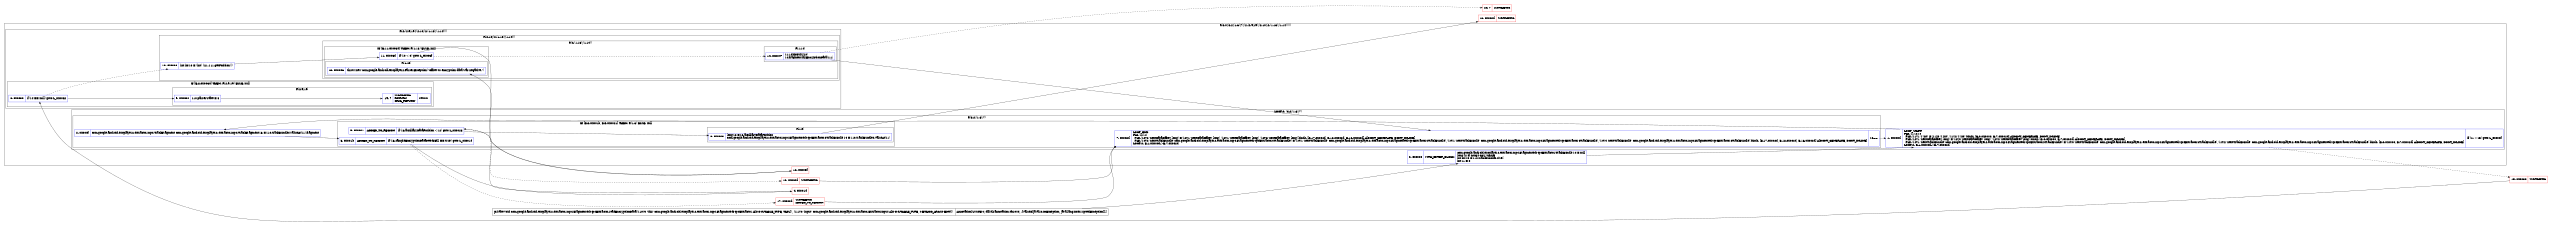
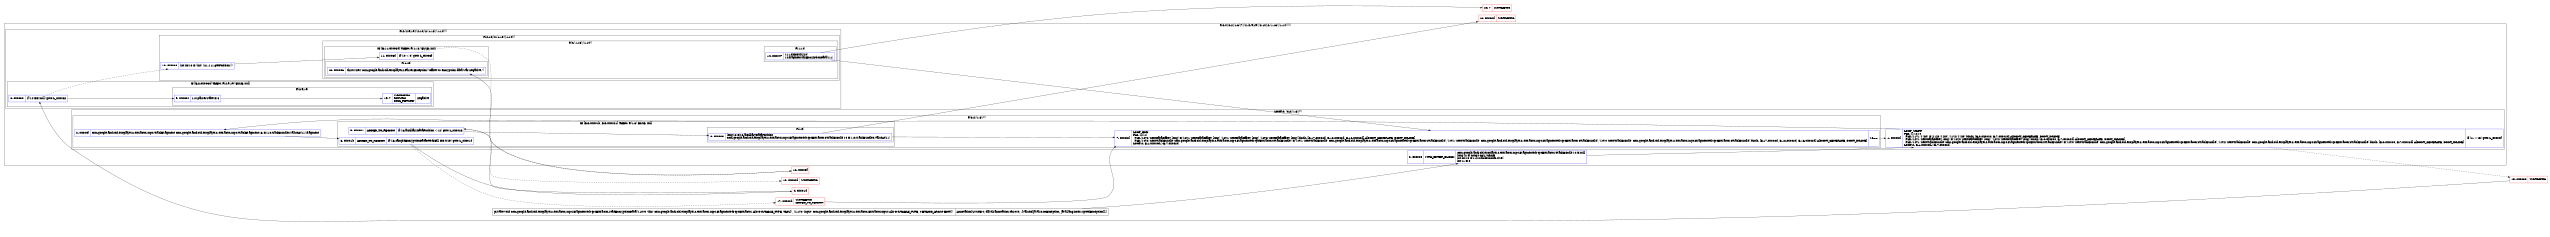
edge "14: 0x0047" -> "20: ?": style dashed -> solid
edge "11: 0x003d" -> "14: 0x0047": removed
node "19: ?": text "return" -> "negative"
edge "11: 0x003d" -> "12: 0x003f": style solid -> dashed
edge "18: 0x002d" -> "7: 0x002d": now "6: 0x0023" -> "7: 0x002d"
